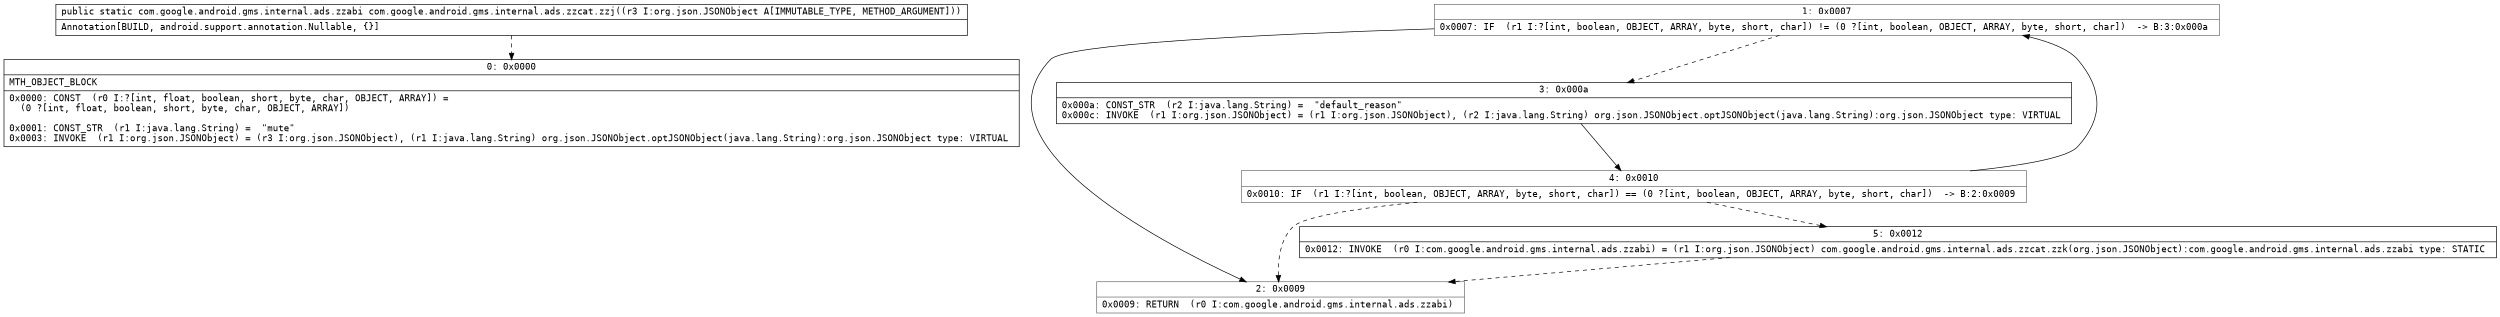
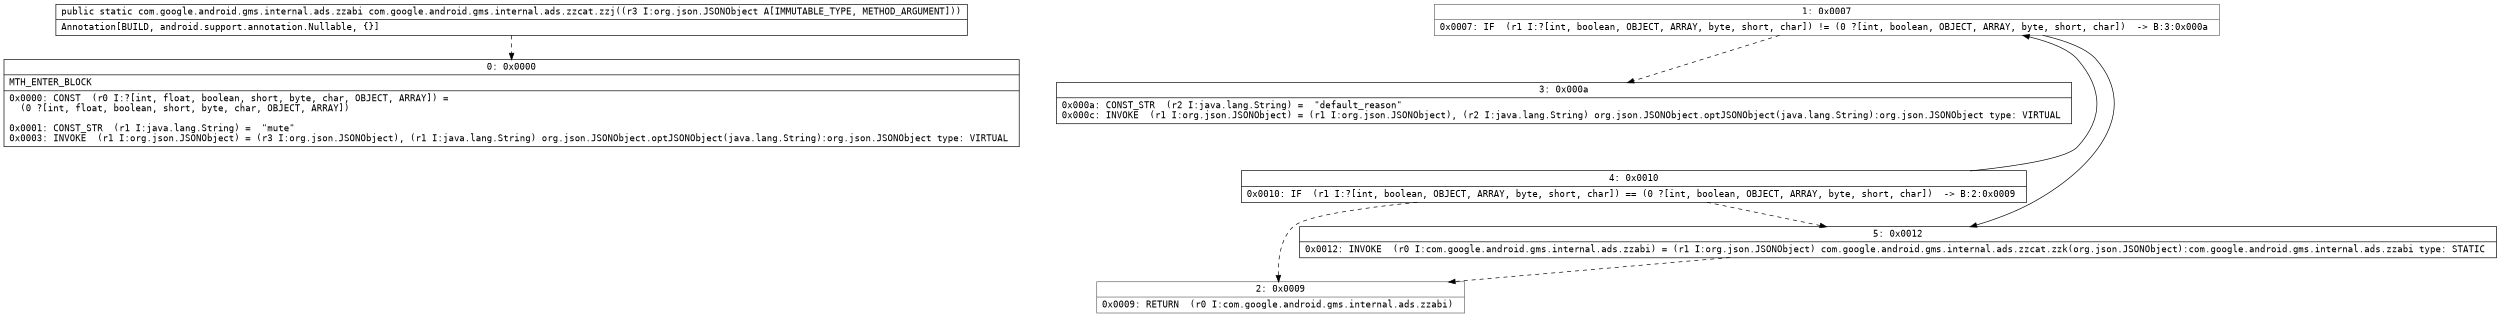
edge "1: 0x0007" -> "2: 0x0009": now "1: 0x0007" -> "5: 0x0012"
node "0: 0x0000": text "MTH_OBJECT_BLOCK" -> "MTH_ENTER_BLOCK"
edge "3: 0x000a" -> "4: 0x0010": removed
node "4: 0x0010": color gray40 -> black
